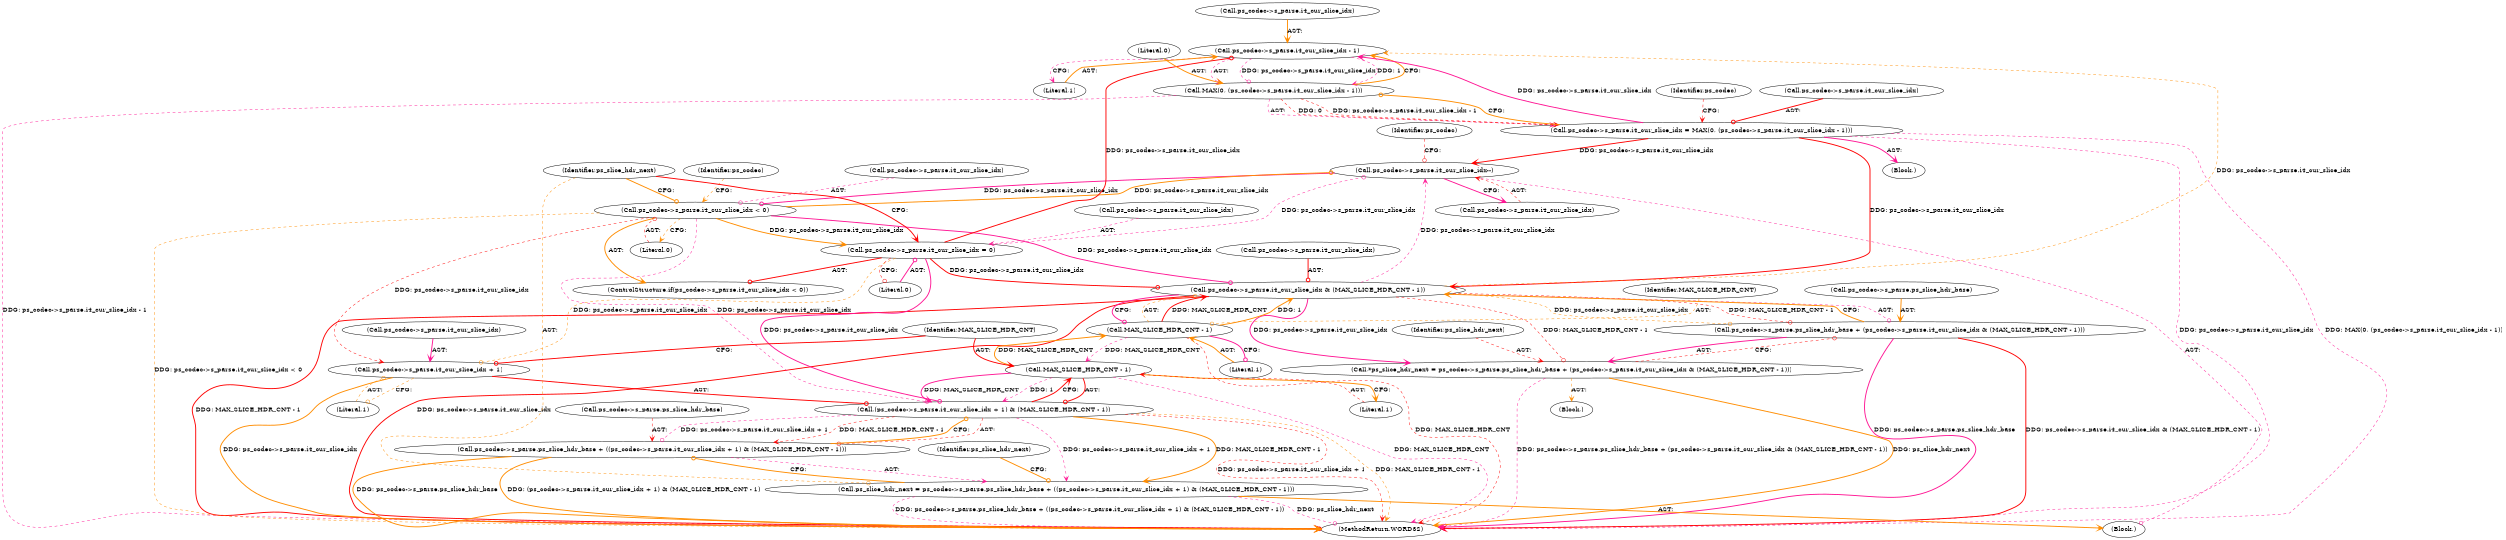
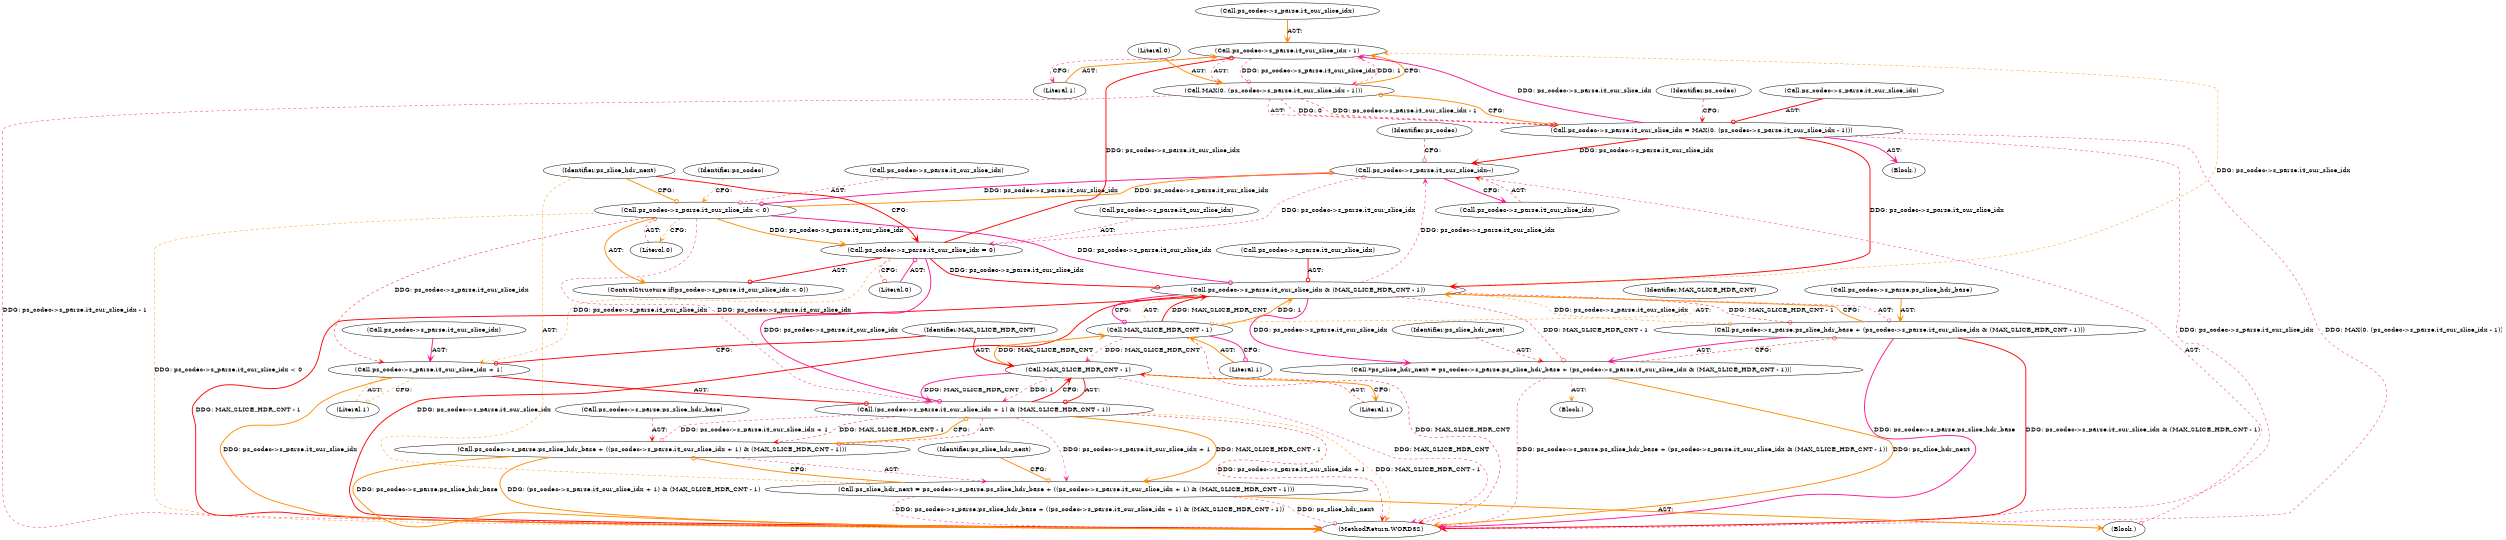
edge "(Call,ps_codec->s_parse.i4_cur_slice_idx = 0)" -> "(Call,ps_codec->s_parse.i4_cur_slice_idx + 1)": arrowhead odot -> vee
